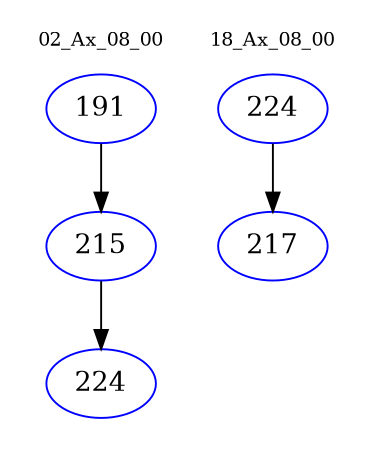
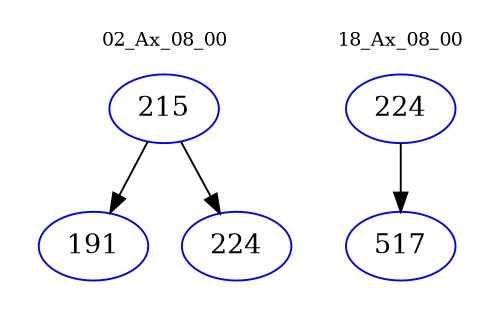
edge "191" -> "215": reversed
node "217": label "217" -> "517"
